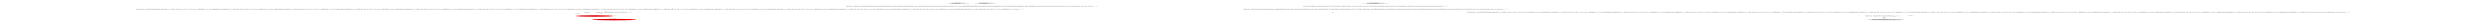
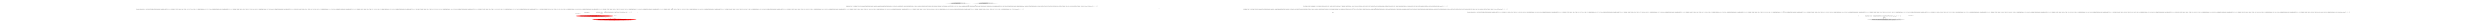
node "testGroupByTimeExtractionWithNulls['0', '0', '1']": removed
